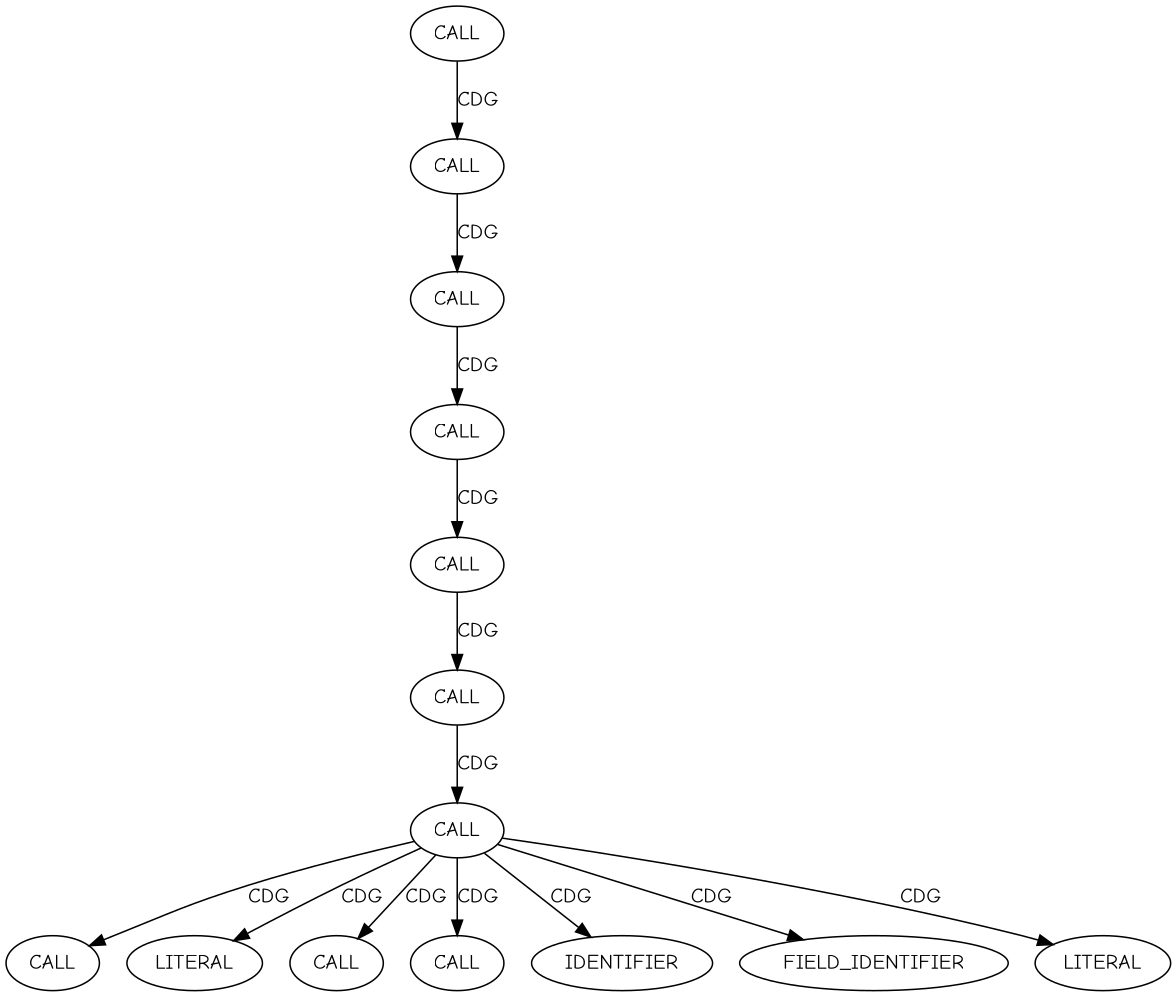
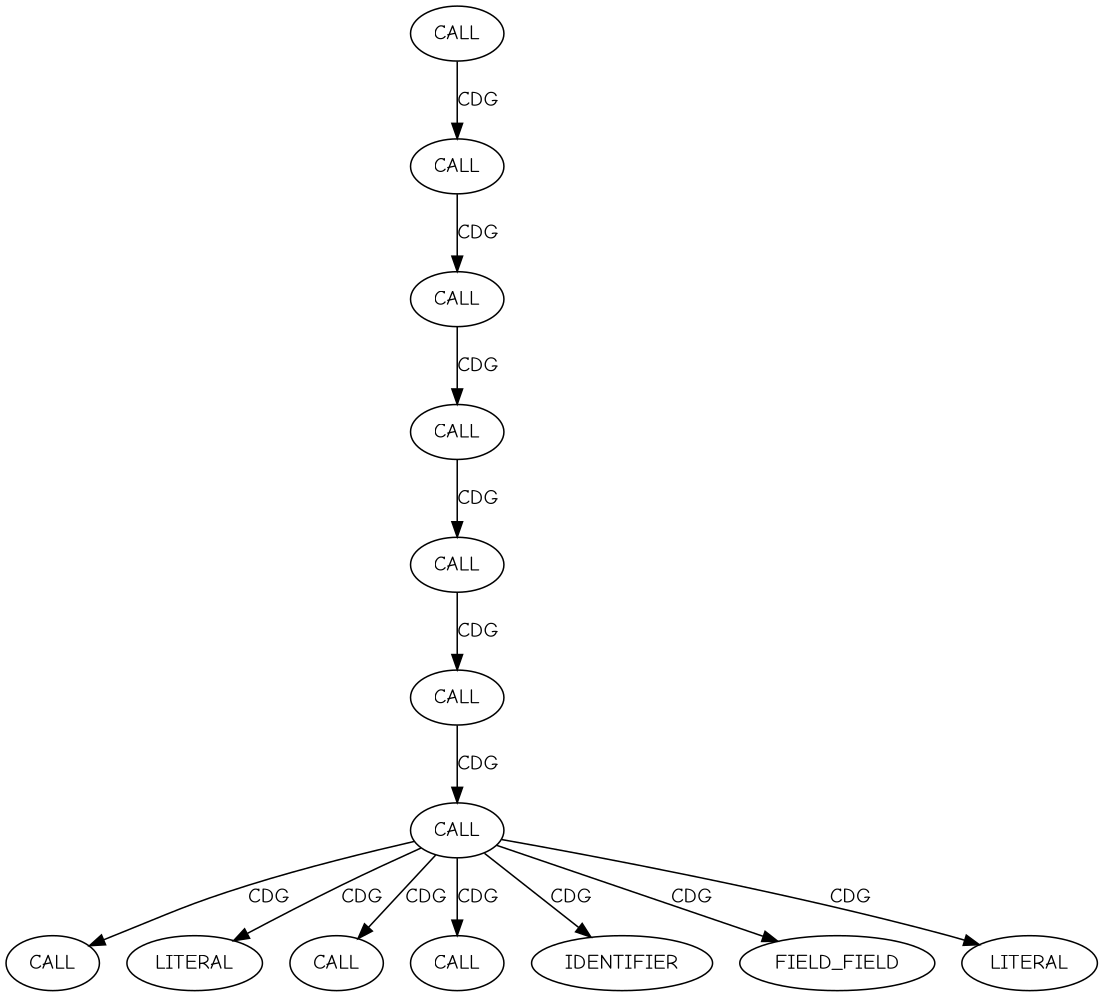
node "FIELD_IDENTIFIER": label "FIELD_IDENTIFIER" -> "FIELD_FIELD"
